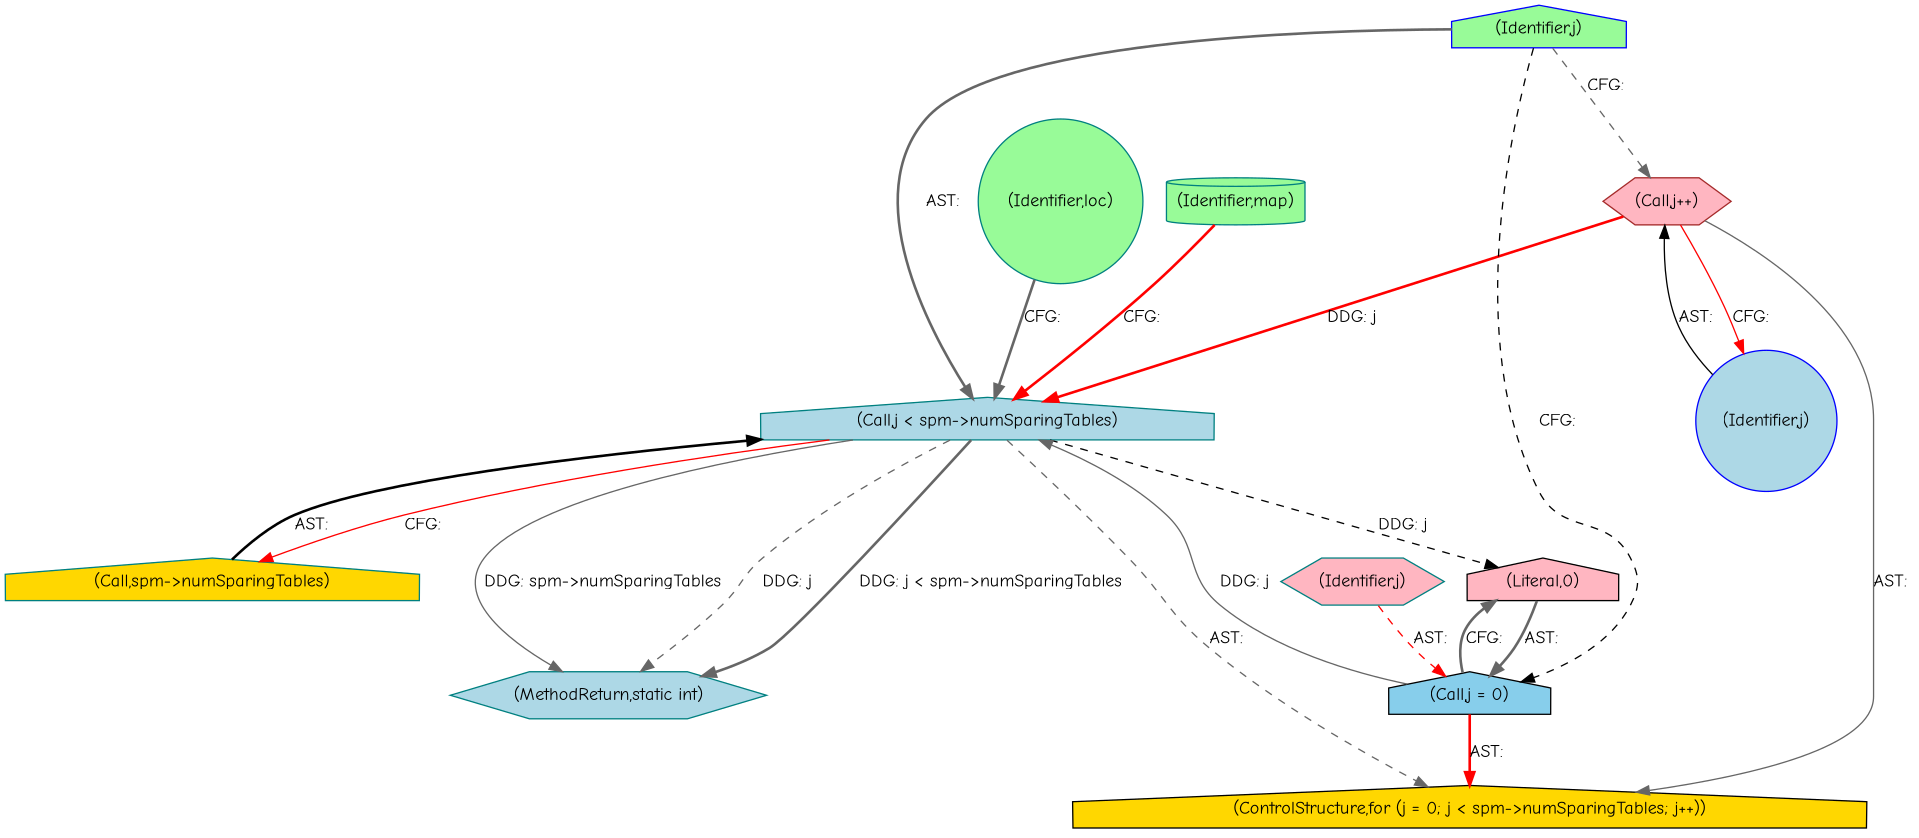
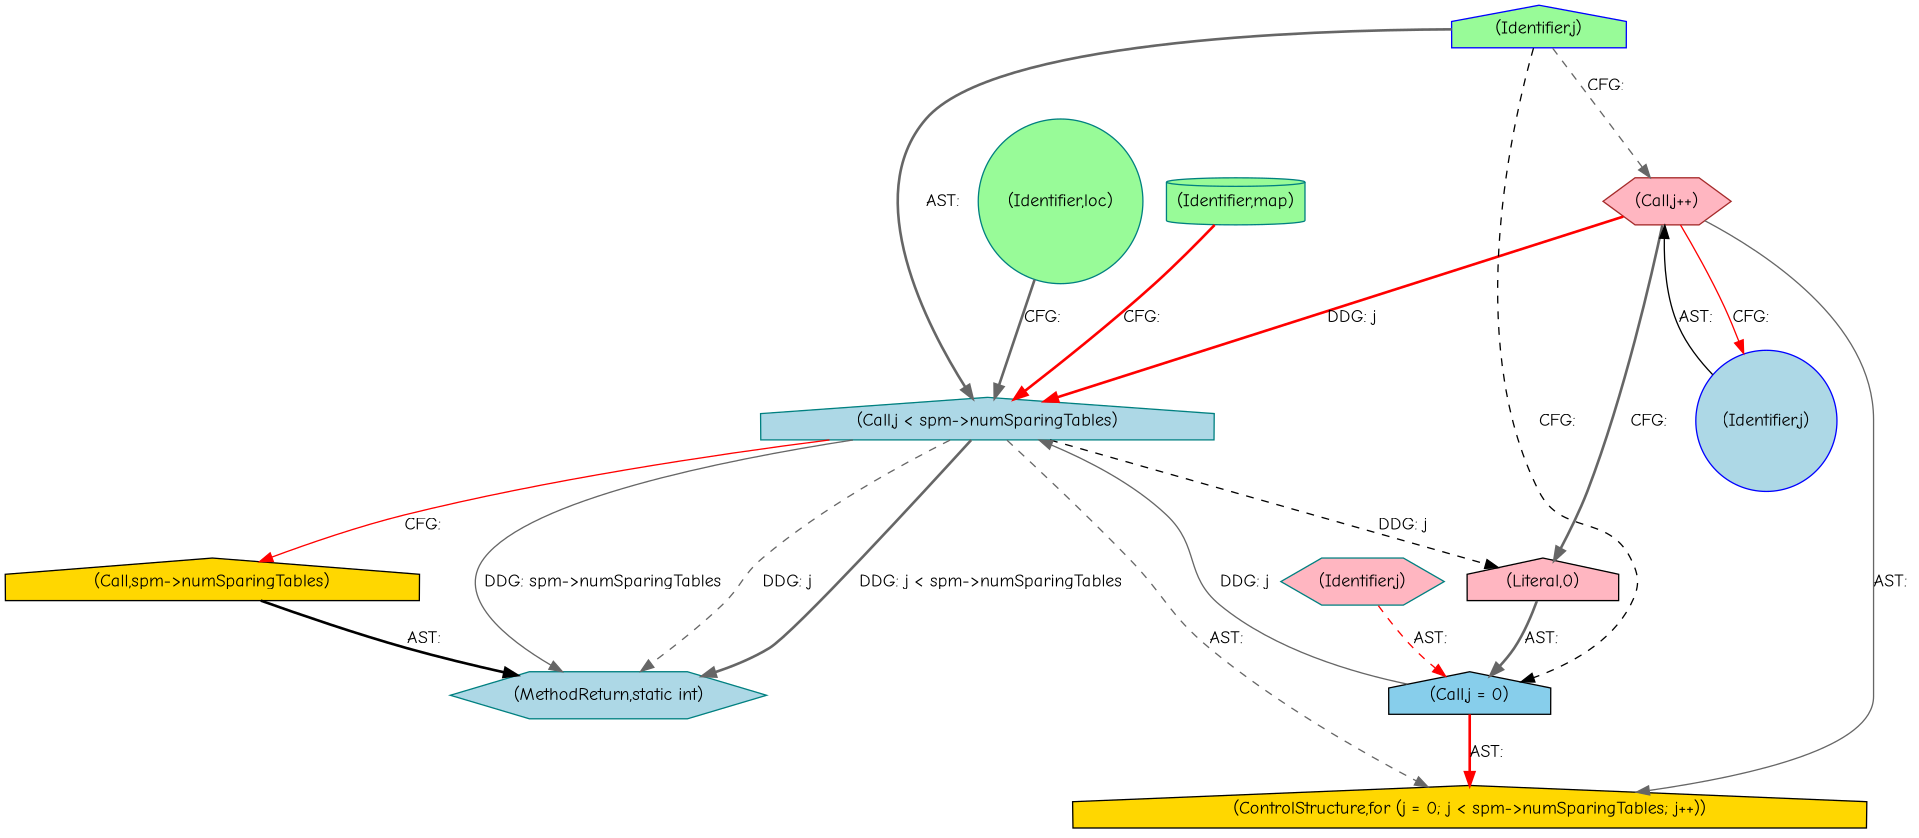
edge "(Call,spm->numSparingTables)" -> "(Call,j < spm->numSparingTables)": now "(Call,spm->numSparingTables)" -> "(MethodReturn,static int)"
node "(Call,spm->numSparingTables)": color teal -> black
edge "(Call,j = 0)" -> "(Literal,0)": now "(Call,j++)" -> "(Literal,0)"
